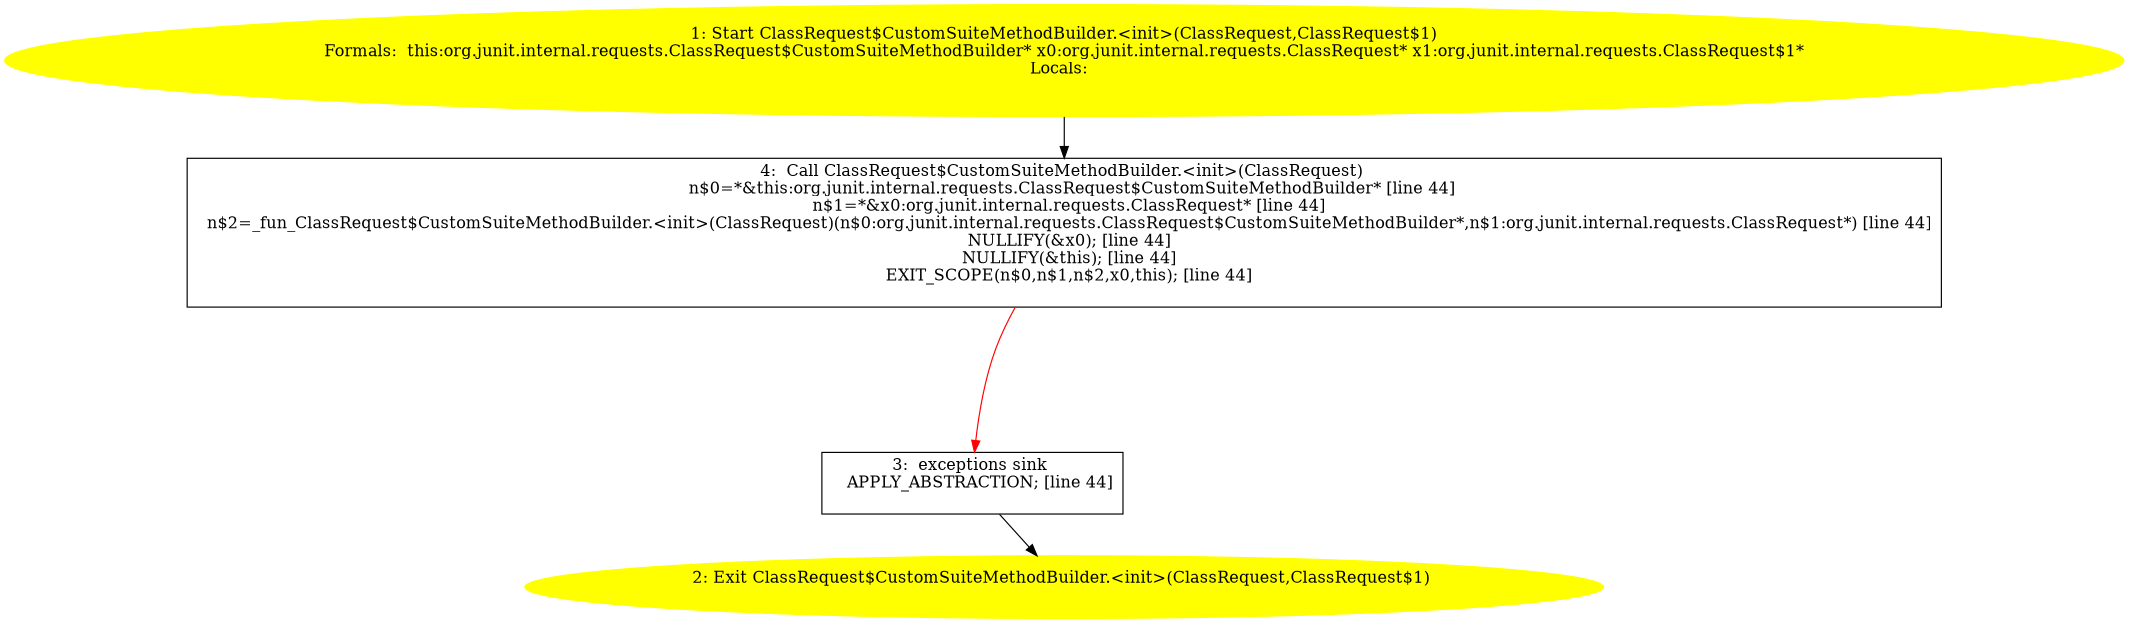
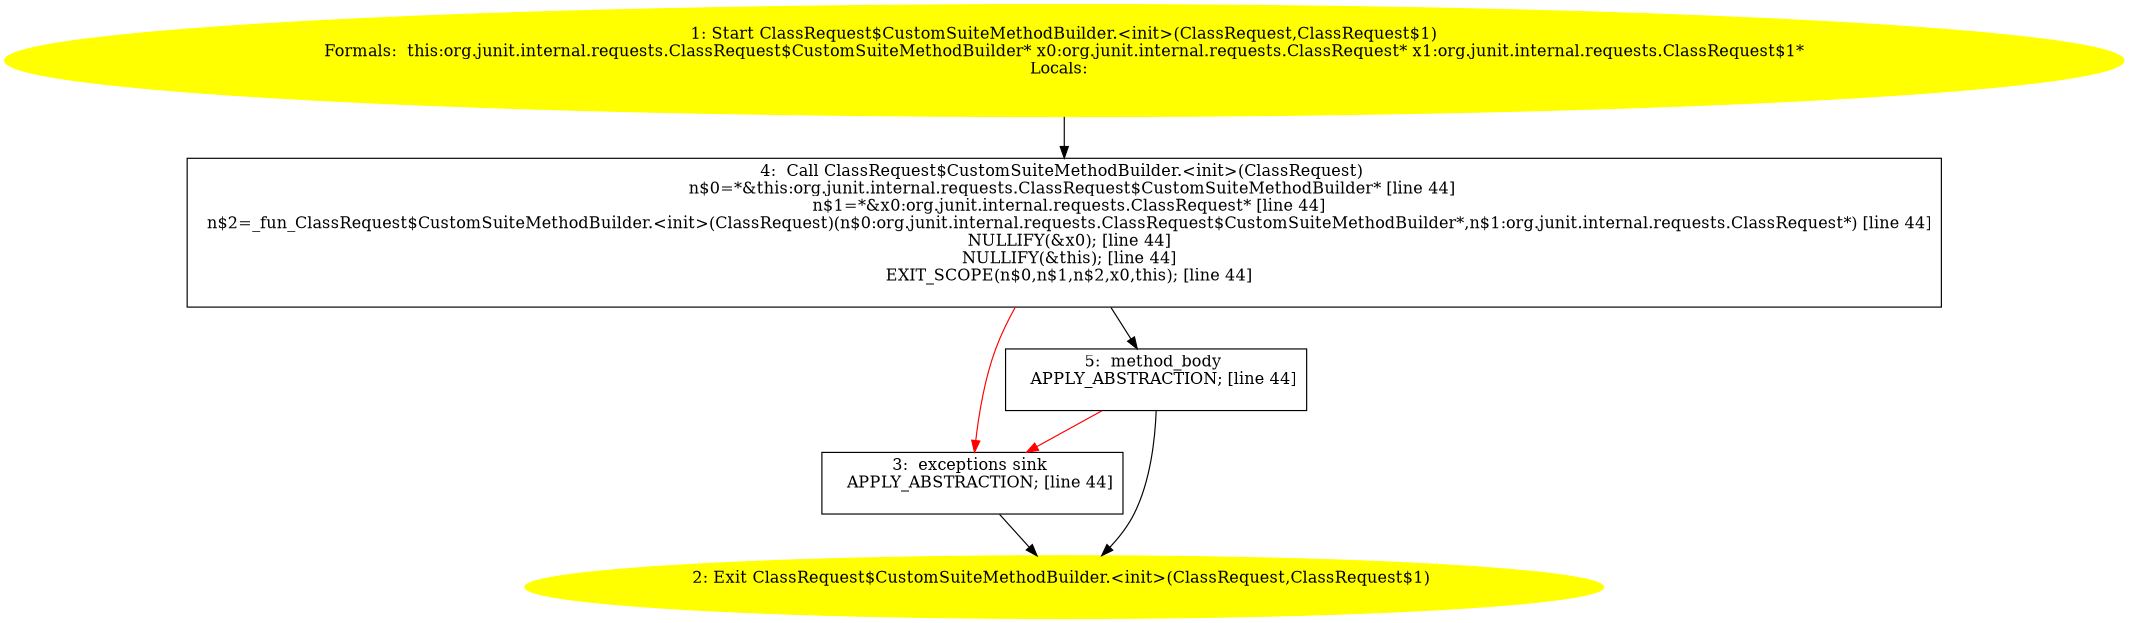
node "5:  method_body APPLY_ABSTRACTION; [line 44]": added
